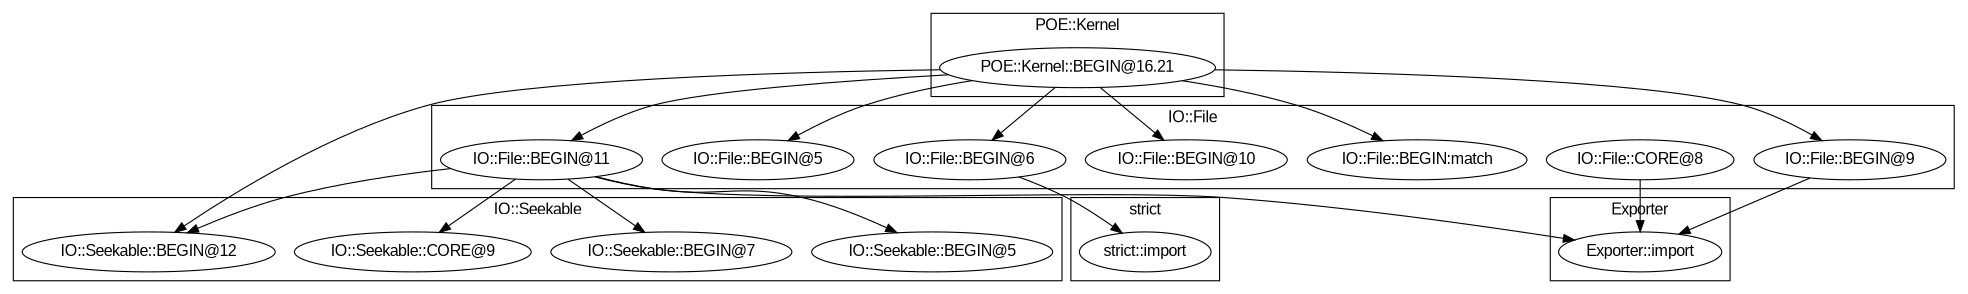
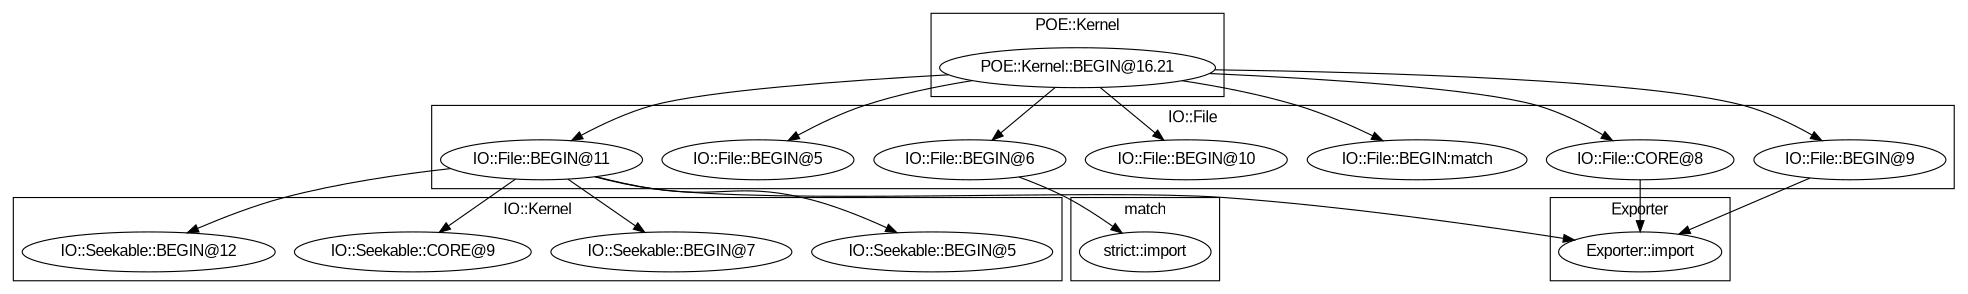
edge "POE::Kernel::BEGIN@16.21" -> "IO::Seekable::BEGIN@12": now "POE::Kernel::BEGIN@16.21" -> "IO::File::CORE@8"
cluster "IO::Seekable": label "IO::Seekable" -> "IO::Kernel"
cluster "strict": label "strict" -> "match"
